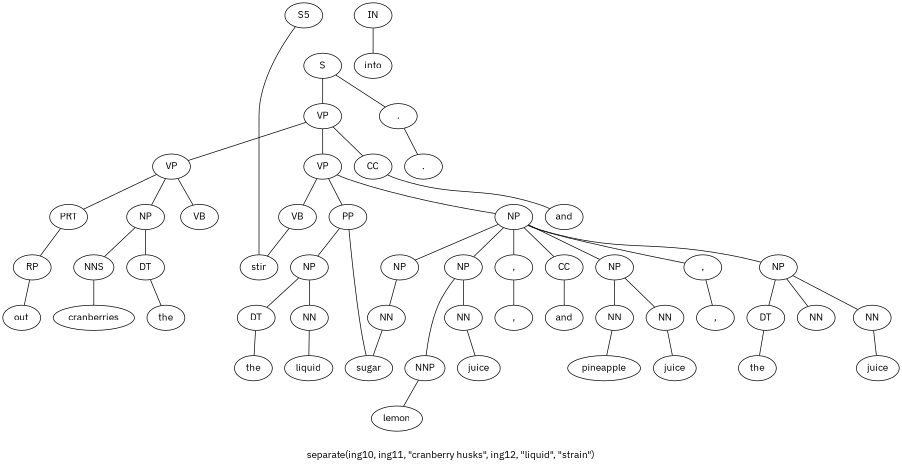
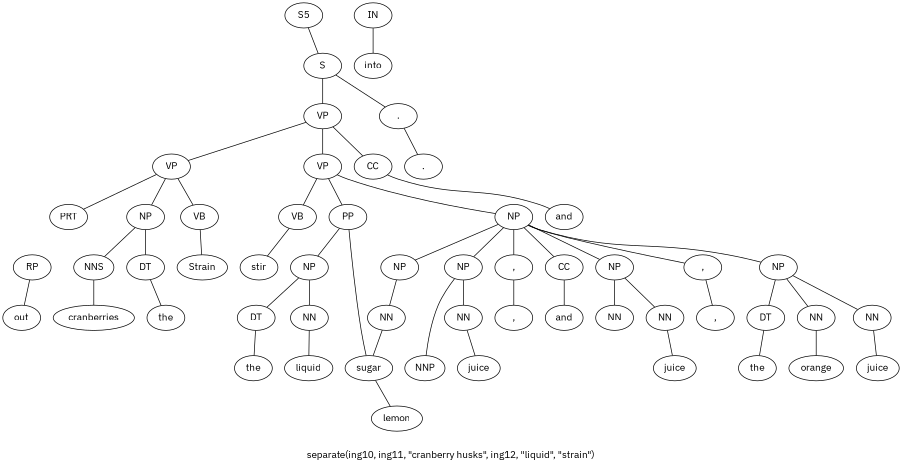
edge "S5" -- "stir": now "S5" -- "S"
edge "PRT" -- "RP": removed
node "Strain": added
node "pineapple": removed
node "orange": added
edge "NNP" -- "lemon": now "sugar" -- "lemon"
